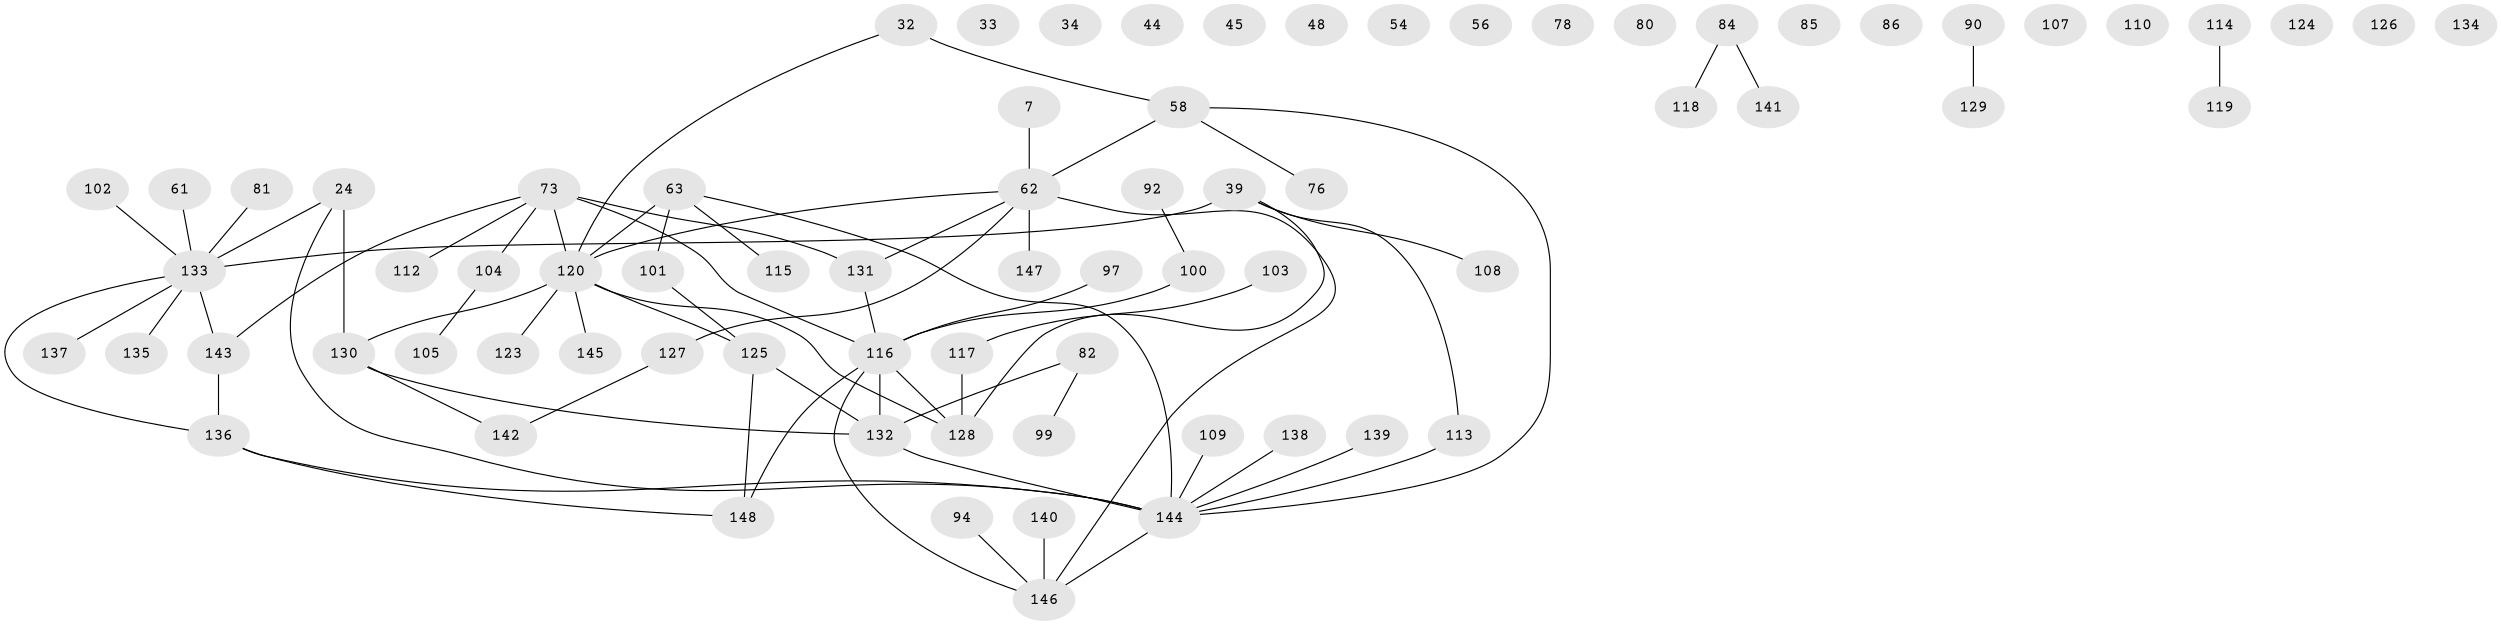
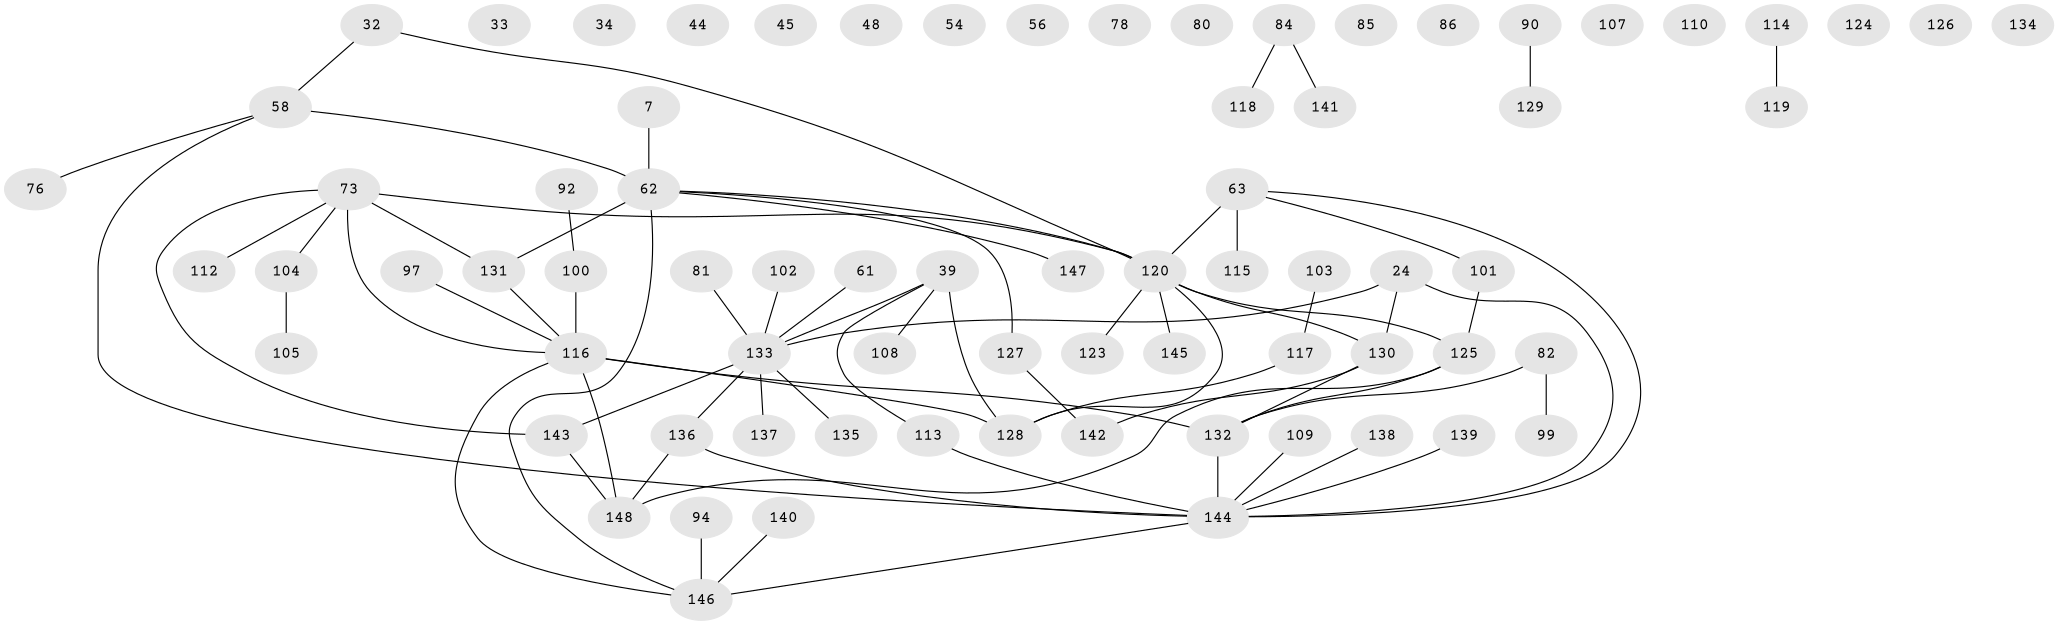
edge "143" -- "136": now "143" -- "148"
